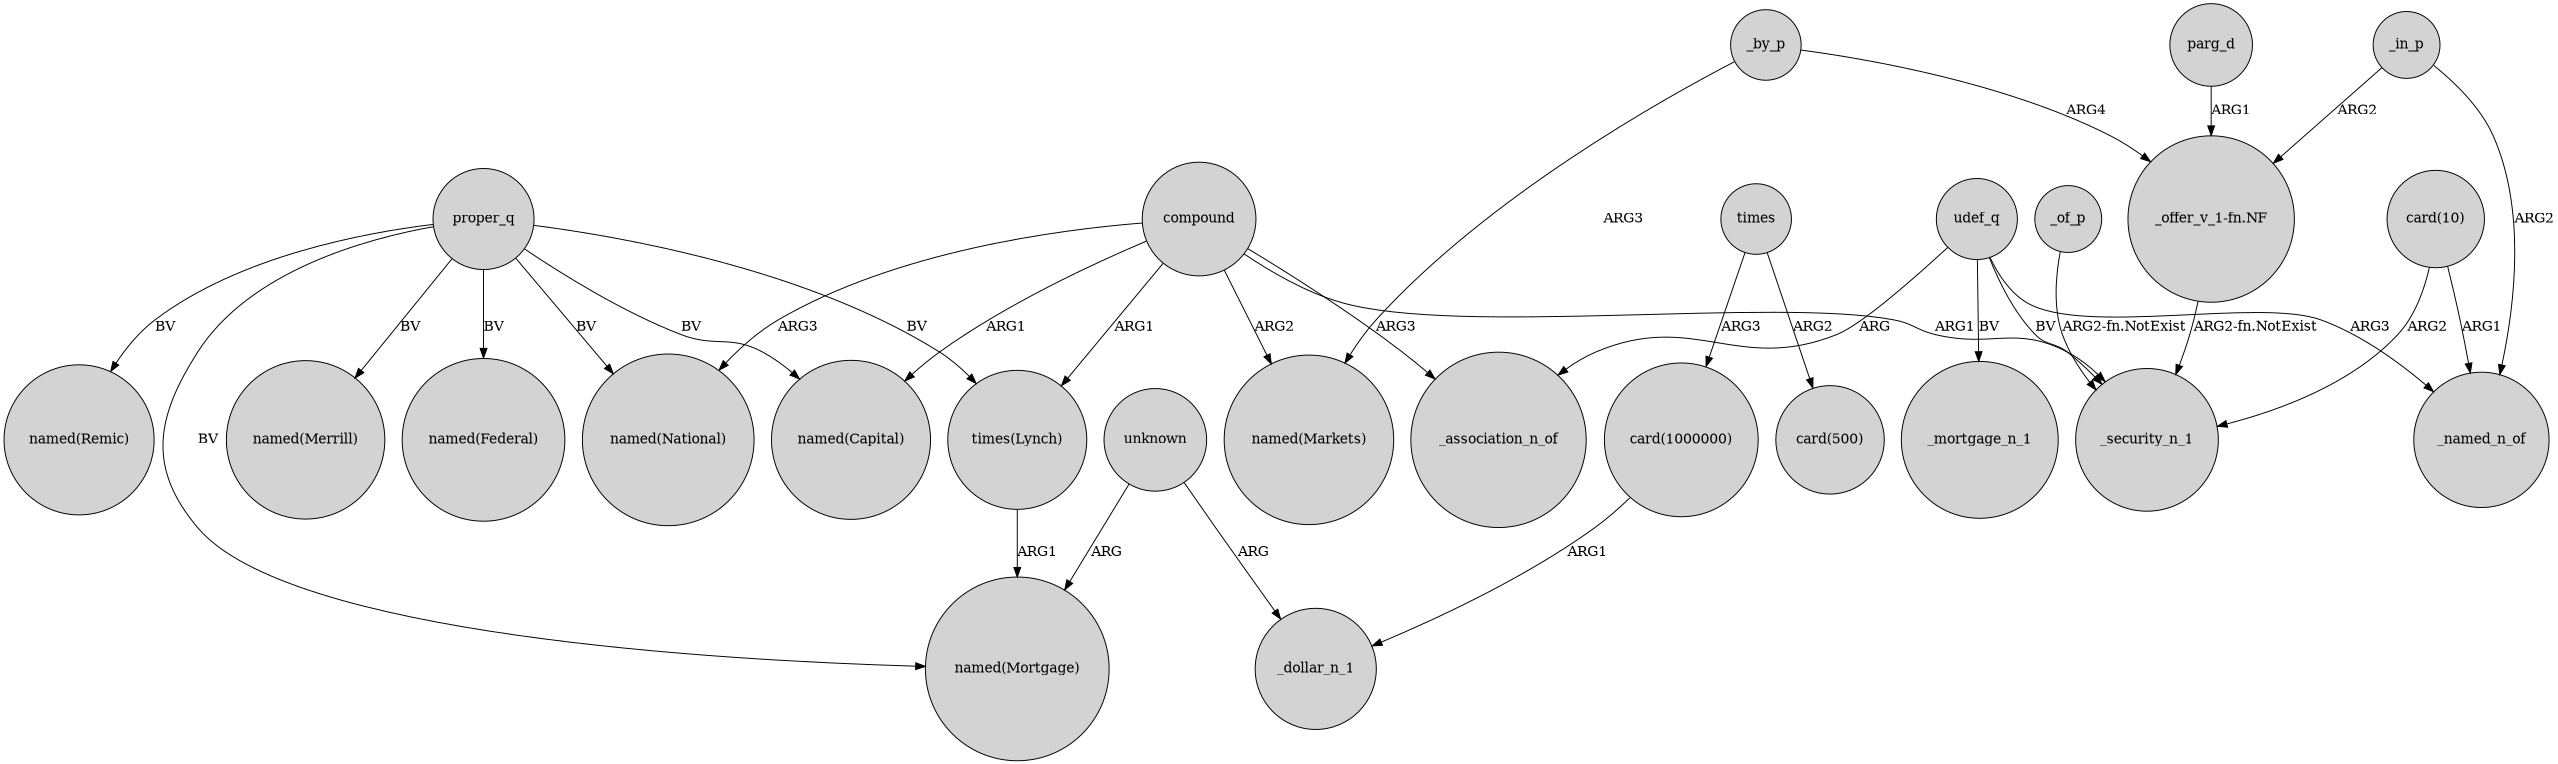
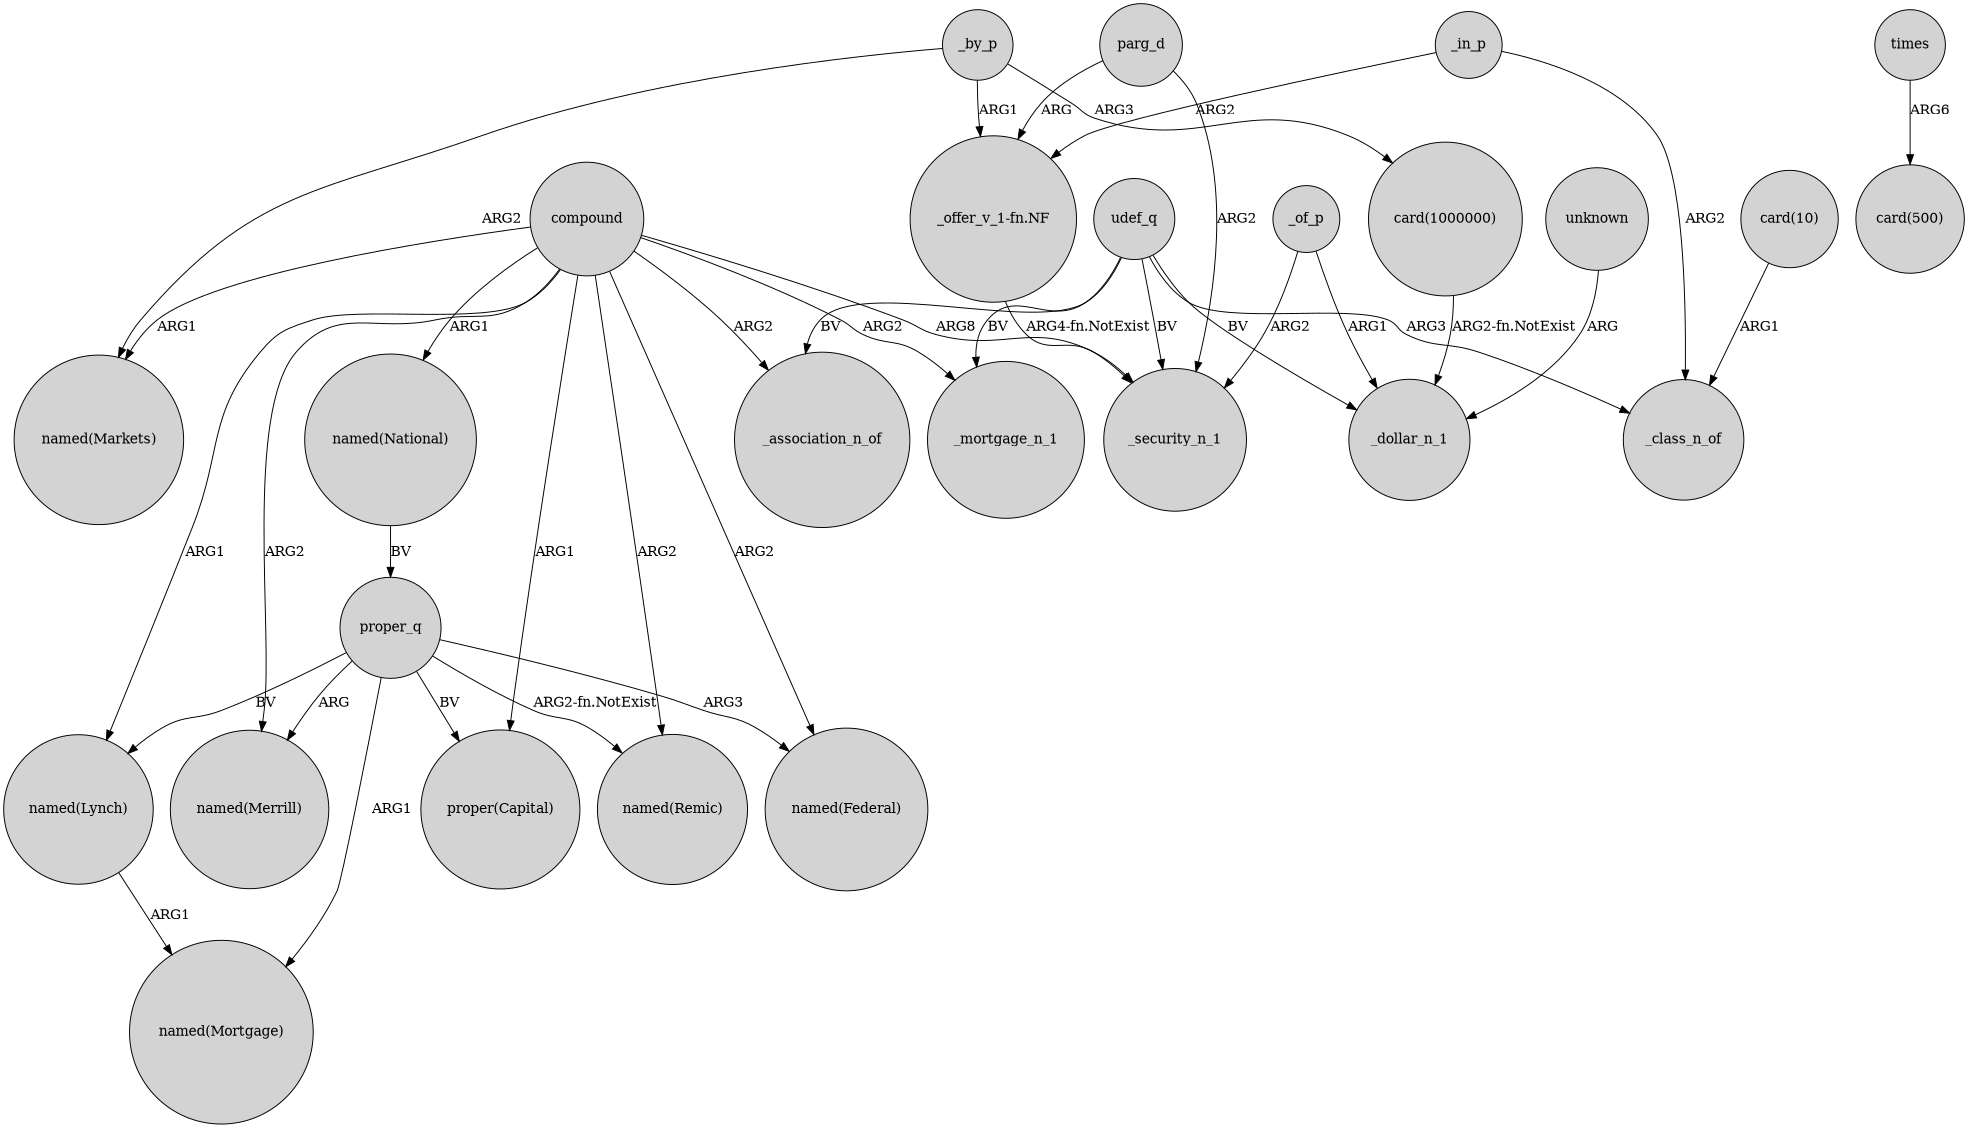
edge "_by_p" -> "_offer_v_1-fn.NF": label "ARG4" -> "ARG1"
edge "parg_d" -> "_offer_v_1-fn.NF": label "ARG1" -> "ARG"
edge "_by_p" -> "named(Markets)": label "ARG3" -> "ARG2"
edge "compound" -> "_mortgage_n_1": added, label "ARG2"
edge "times" -> "card(1000000)": now "_by_p" -> "card(1000000)"
edge "proper_q" -> "named(National)": reversed
edge "_of_p" -> "_dollar_n_1": added, label "ARG1"
edge "proper_q" -> "named(Remic)": label "BV" -> "ARG2-fn.NotExist"
edge "proper_q" -> "named(Merrill)": label "BV" -> "ARG"
edge "proper_q" -> "named(Federal)": label "BV" -> "ARG3"
edge "compound" -> "named(National)": label "ARG3" -> "ARG1"
edge "compound" -> "named(Markets)": label "ARG2" -> "ARG1"
edge "compound" -> "_association_n_of": label "ARG3" -> "ARG2"
edge "times" -> "card(500)": label "ARG2" -> "ARG6"
edge "udef_q" -> "_association_n_of": label "ARG" -> "BV"
edge "compound" -> "_security_n_1": label "ARG1" -> "ARG8"
edge "_of_p" -> "_security_n_1": label "ARG2-fn.NotExist" -> "ARG2"
edge "_offer_v_1-fn.NF" -> "_security_n_1": label "ARG2-fn.NotExist" -> "ARG4-fn.NotExist"
edge "udef_q" -> "_dollar_n_1": added, label "BV"
edge "card(10)" -> "_security_n_1": now "parg_d" -> "_security_n_1"
edge "compound" -> "named(Merrill)": added, label "ARG2"
edge "proper_q" -> "named(Mortgage)": label "BV" -> "ARG1"
node "named(Capital)": label "named(Capital)" -> "proper(Capital)"
node "times(Lynch)": label "times(Lynch)" -> "named(Lynch)"
node "_named_n_of": label "_named_n_of" -> "_class_n_of"
edge "compound" -> "named(Federal)": added, label "ARG2"
edge "compound" -> "named(Remic)": added, label "ARG2"
edge "unknown" -> "named(Mortgage)": removed, label "ARG"
edge "card(1000000)" -> "_dollar_n_1": label "ARG1" -> "ARG2-fn.NotExist"
